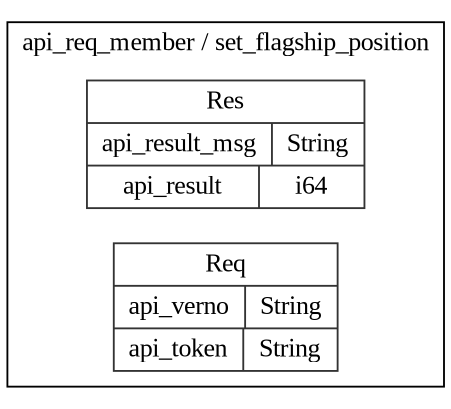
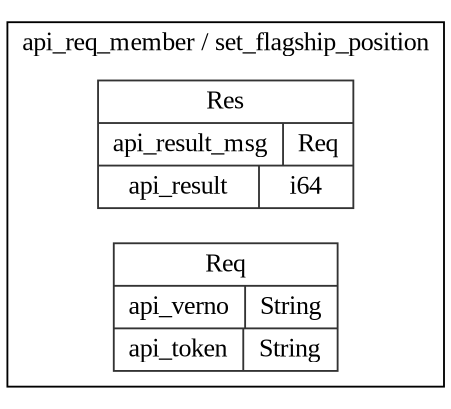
node "Res": text "String" -> "Req"
